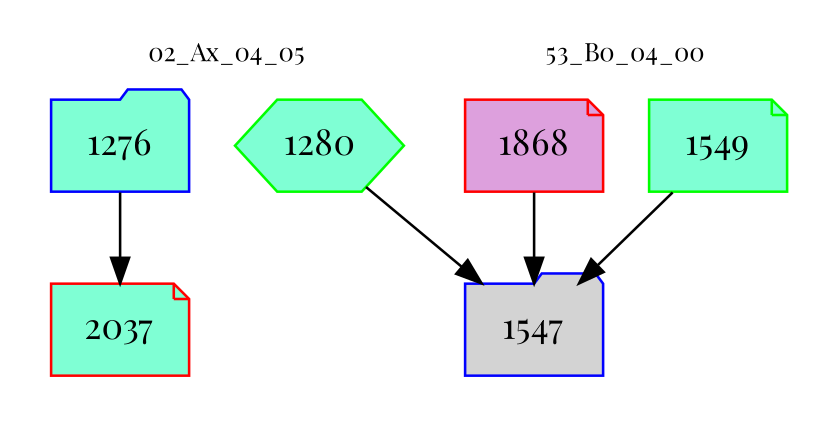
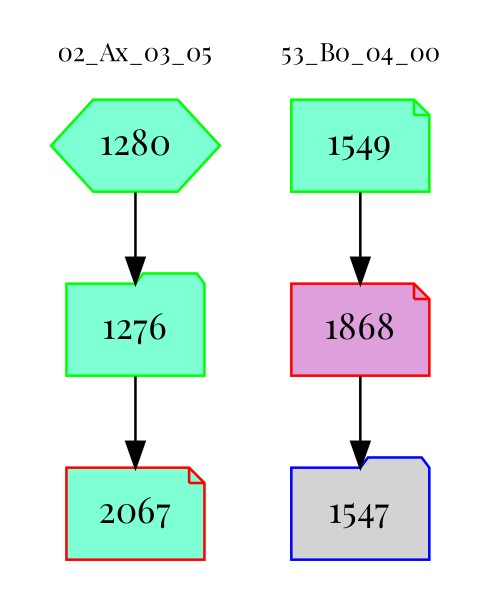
cluster "02_Ax_04_05": label "02_Ax_04_05" -> "02_Ax_03_05"
node "1276": color blue -> green
edge "1280" -> "1547": now "1280" -> "1276"
edge "1549" -> "1547": now "1549" -> "1868"
node "2037": label "2037" -> "2067"
